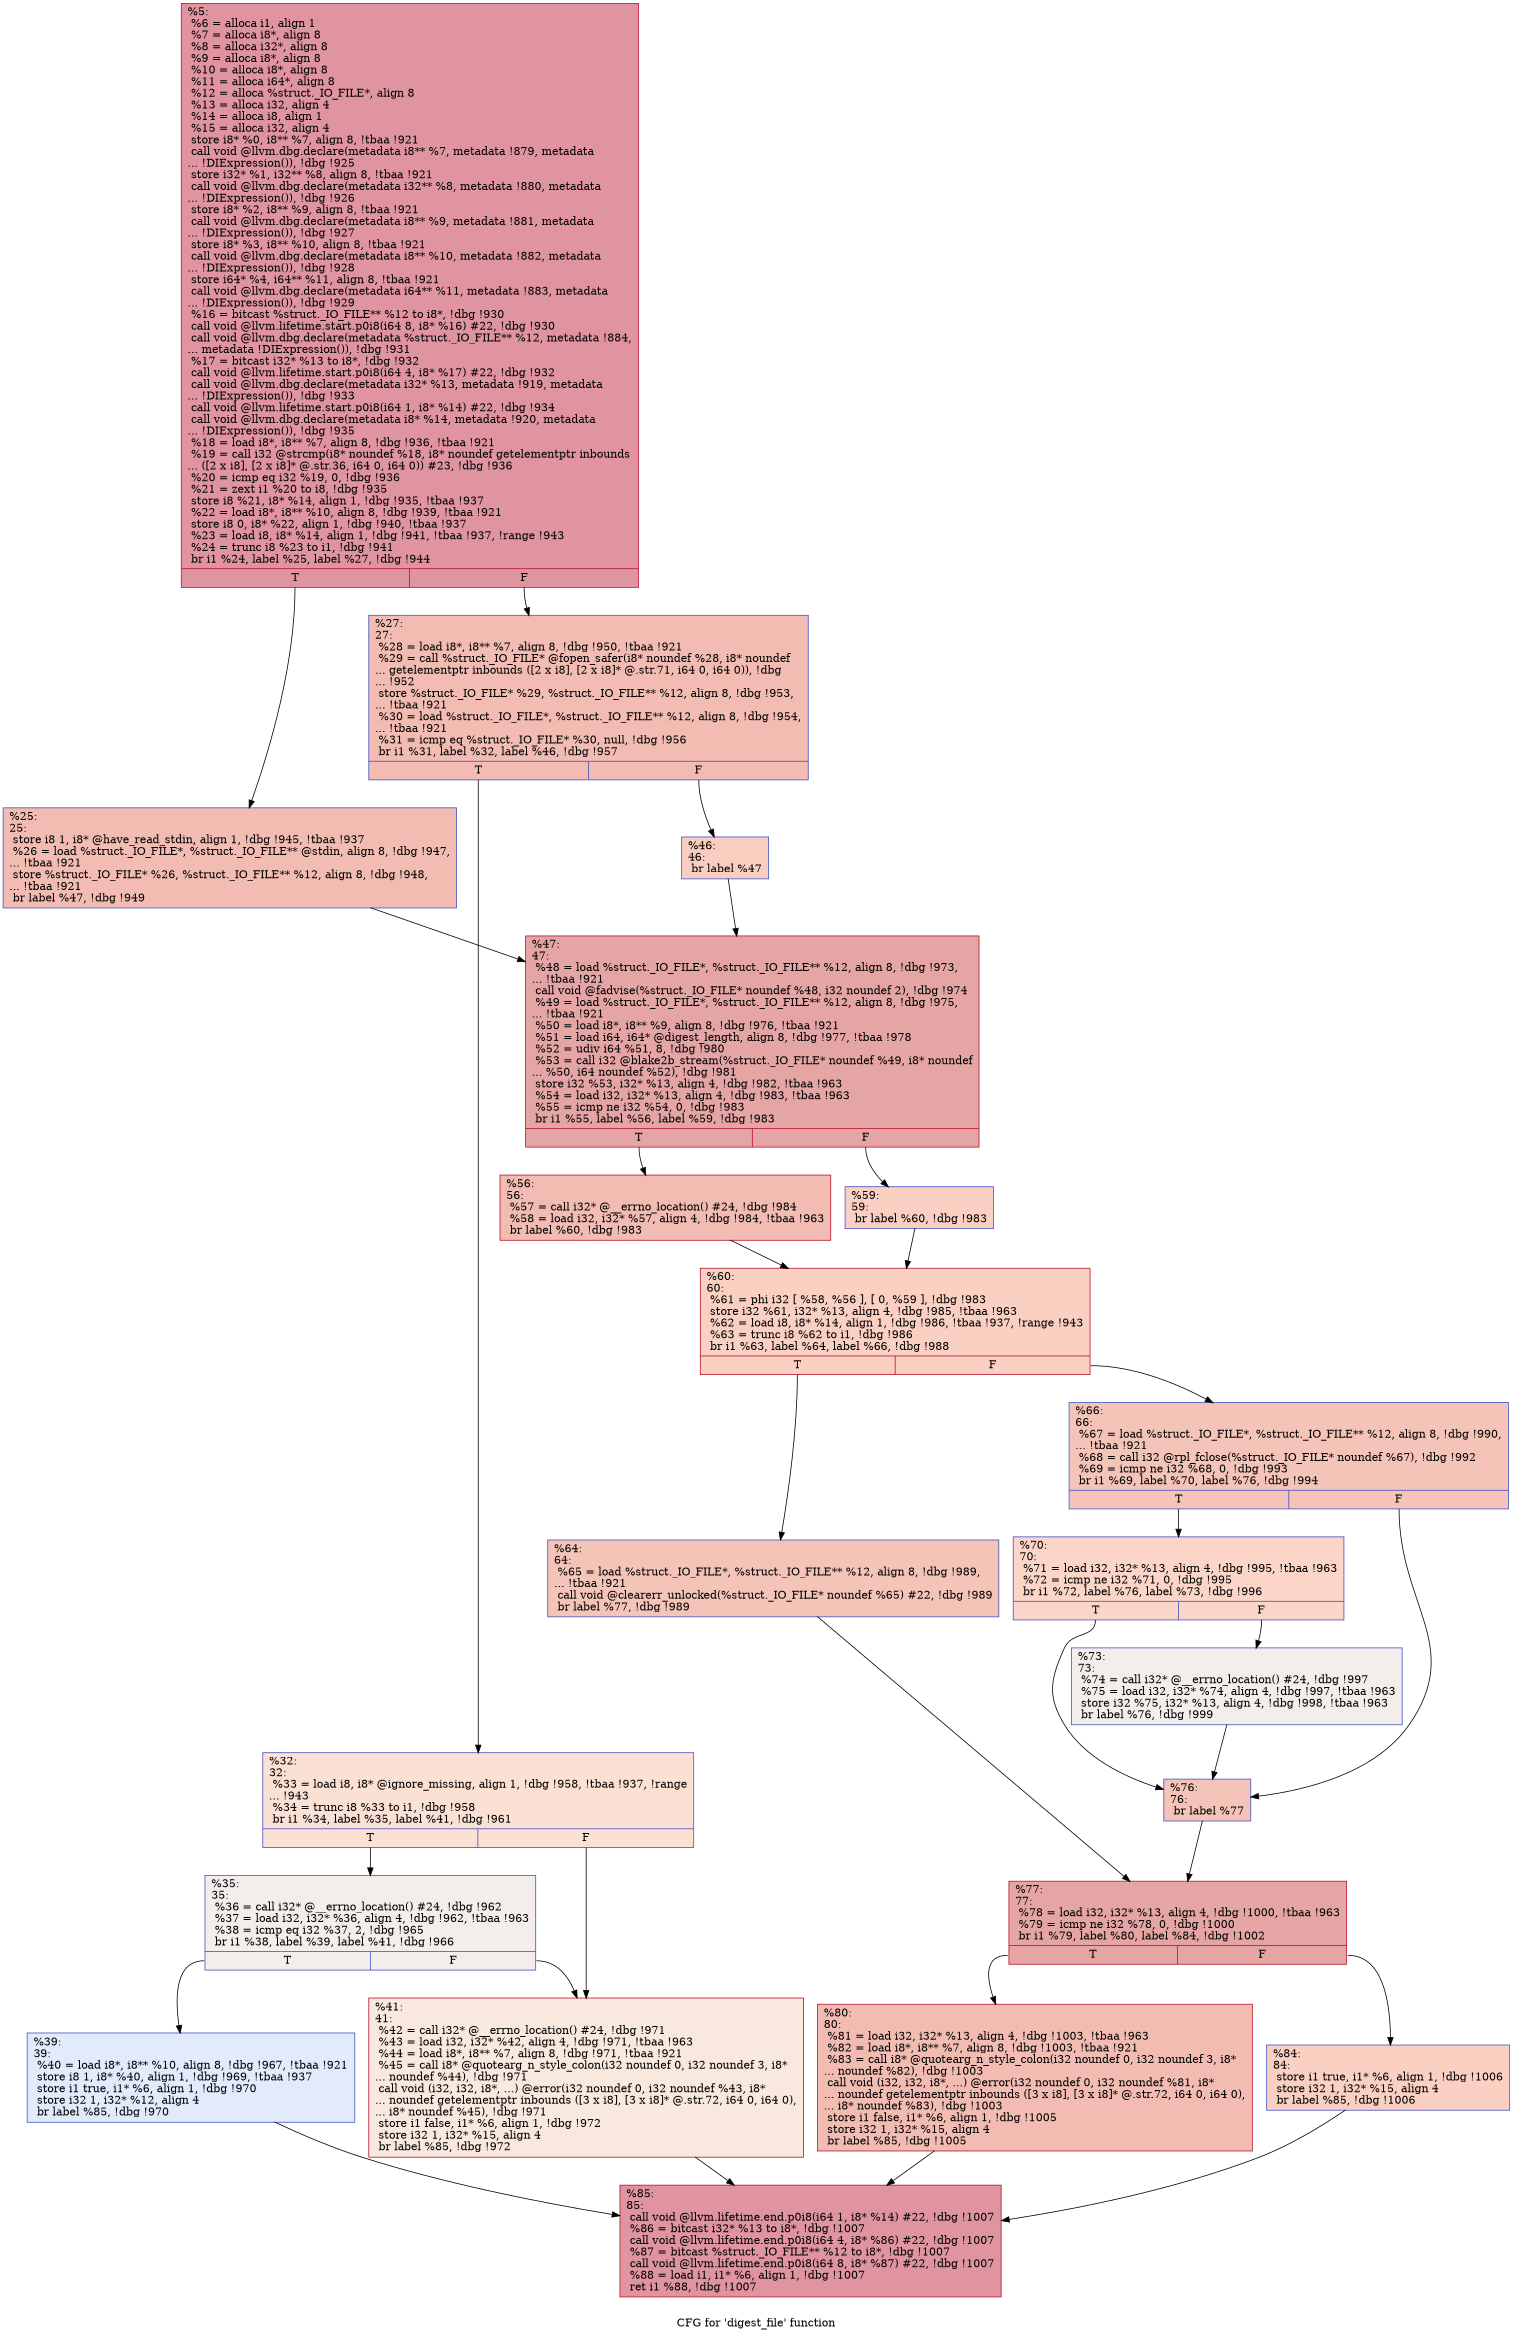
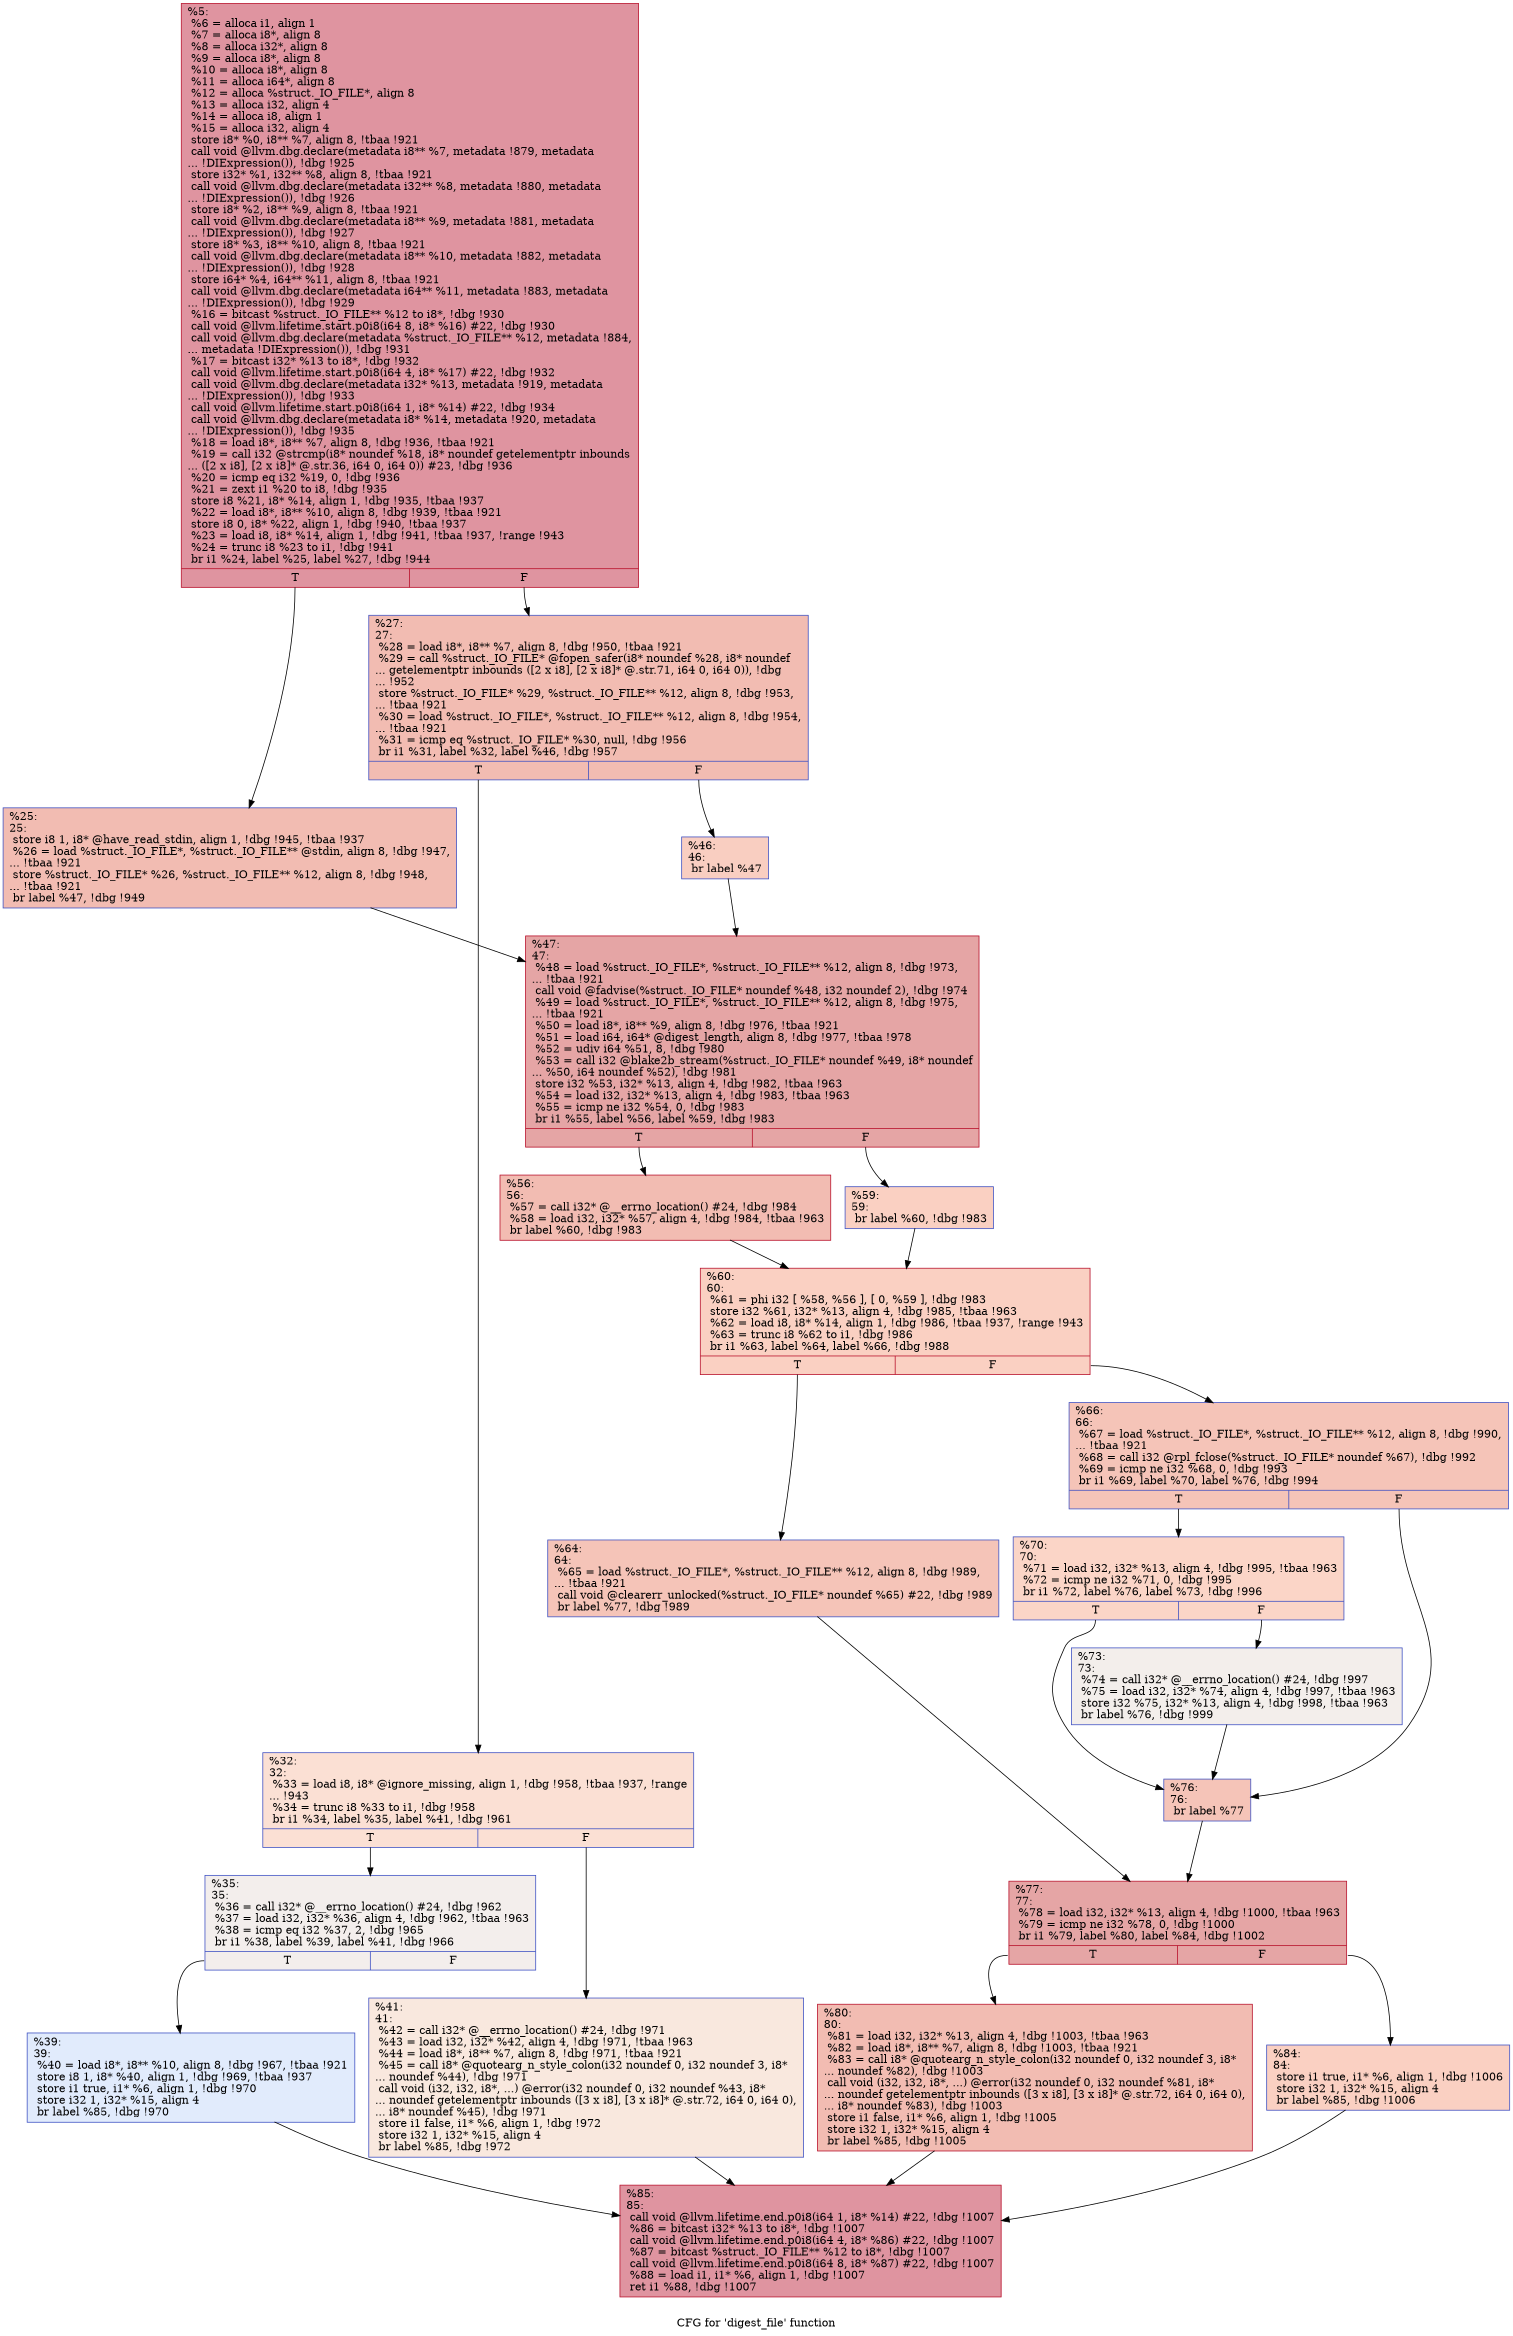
edge "%35:" -> "%41:": removed
node "%41:": color #b70d28ff -> #3d50c3ff
node "%39:": text "store i32 1, i32* %12, align 4" -> "store i32 1, i32* %15, align 4"
